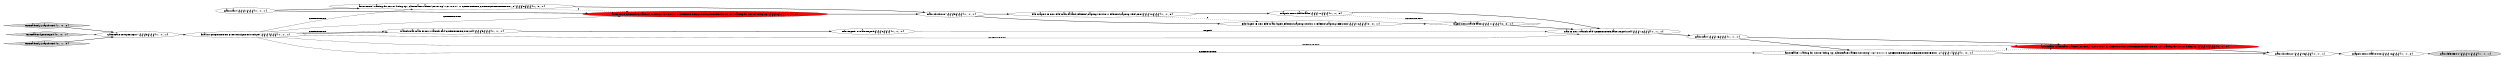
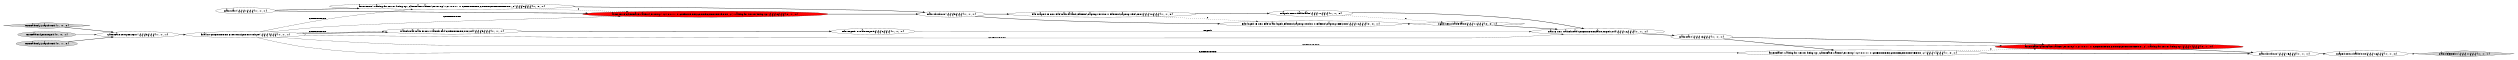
edge "snapDir.setWritable(false)@@@11@@@['1', '1', '0']" -> "logDir.setWritable(false)@@@11@@@['0', '0', '1']": label "CLIENT_PORT" -> "0"
node "testReadOnlyTxnLogDir['0', '0', '1']": shape diamond -> ellipse
node "testReadOnlySnapshotDir['0', '1', '0']": shape diamond -> ellipse
node "main.deleteDirs()@@@17@@@['1', '1', '1']": shape ellipse -> diamond
